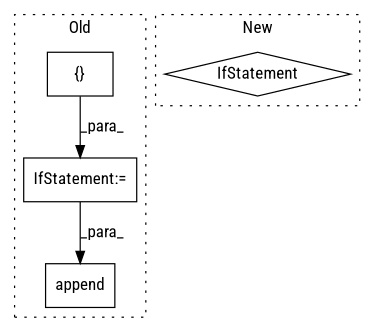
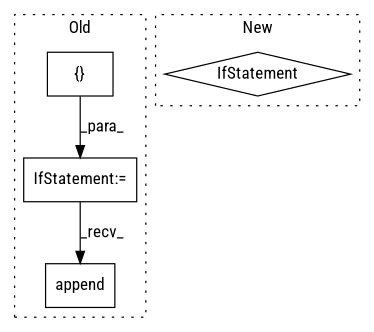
edge "IfStatement:=" -> "append": label "_para_" -> "_recv_"
